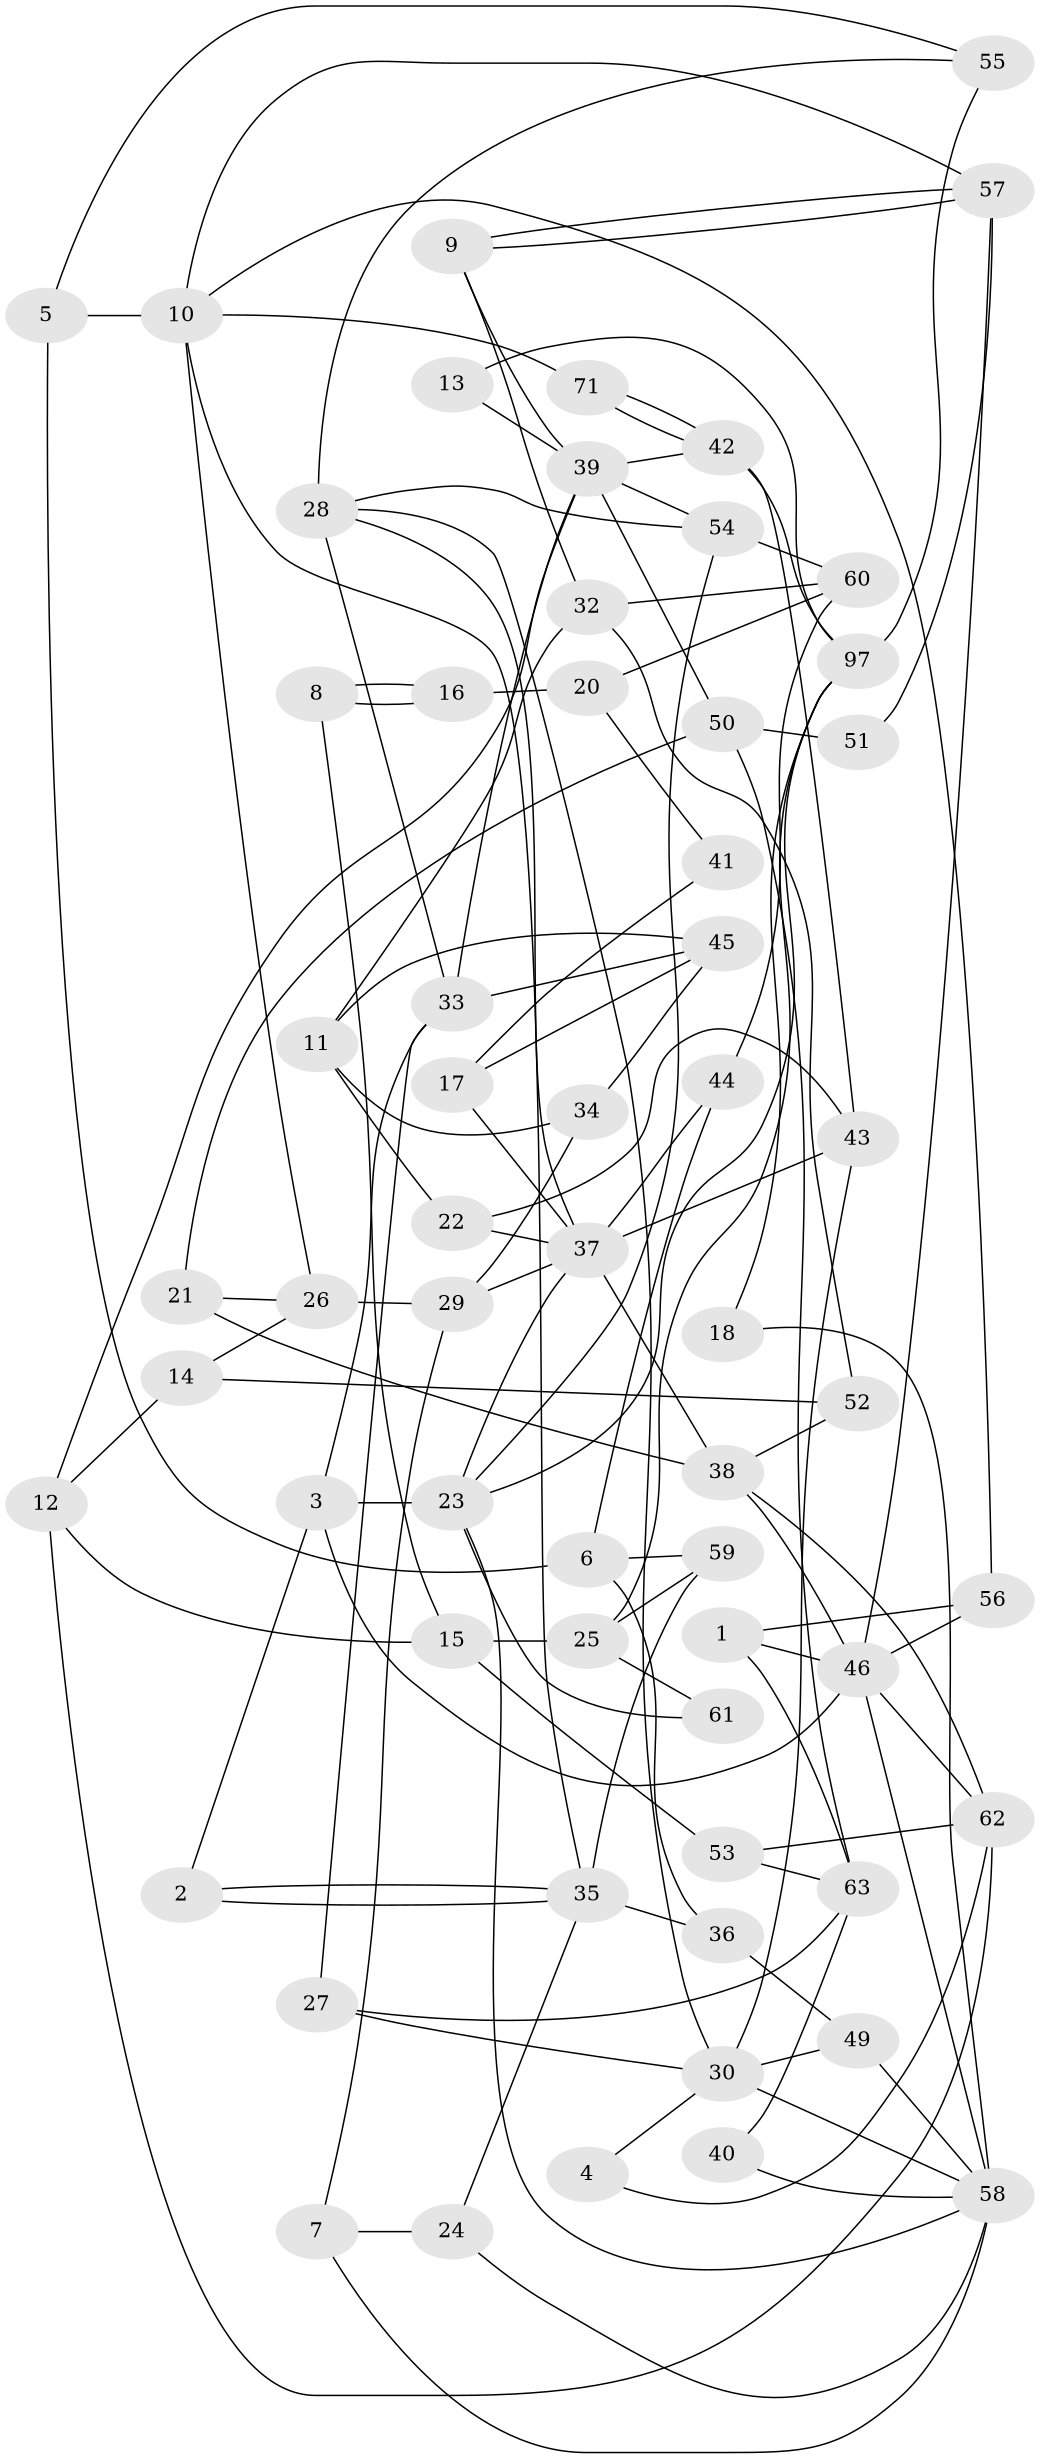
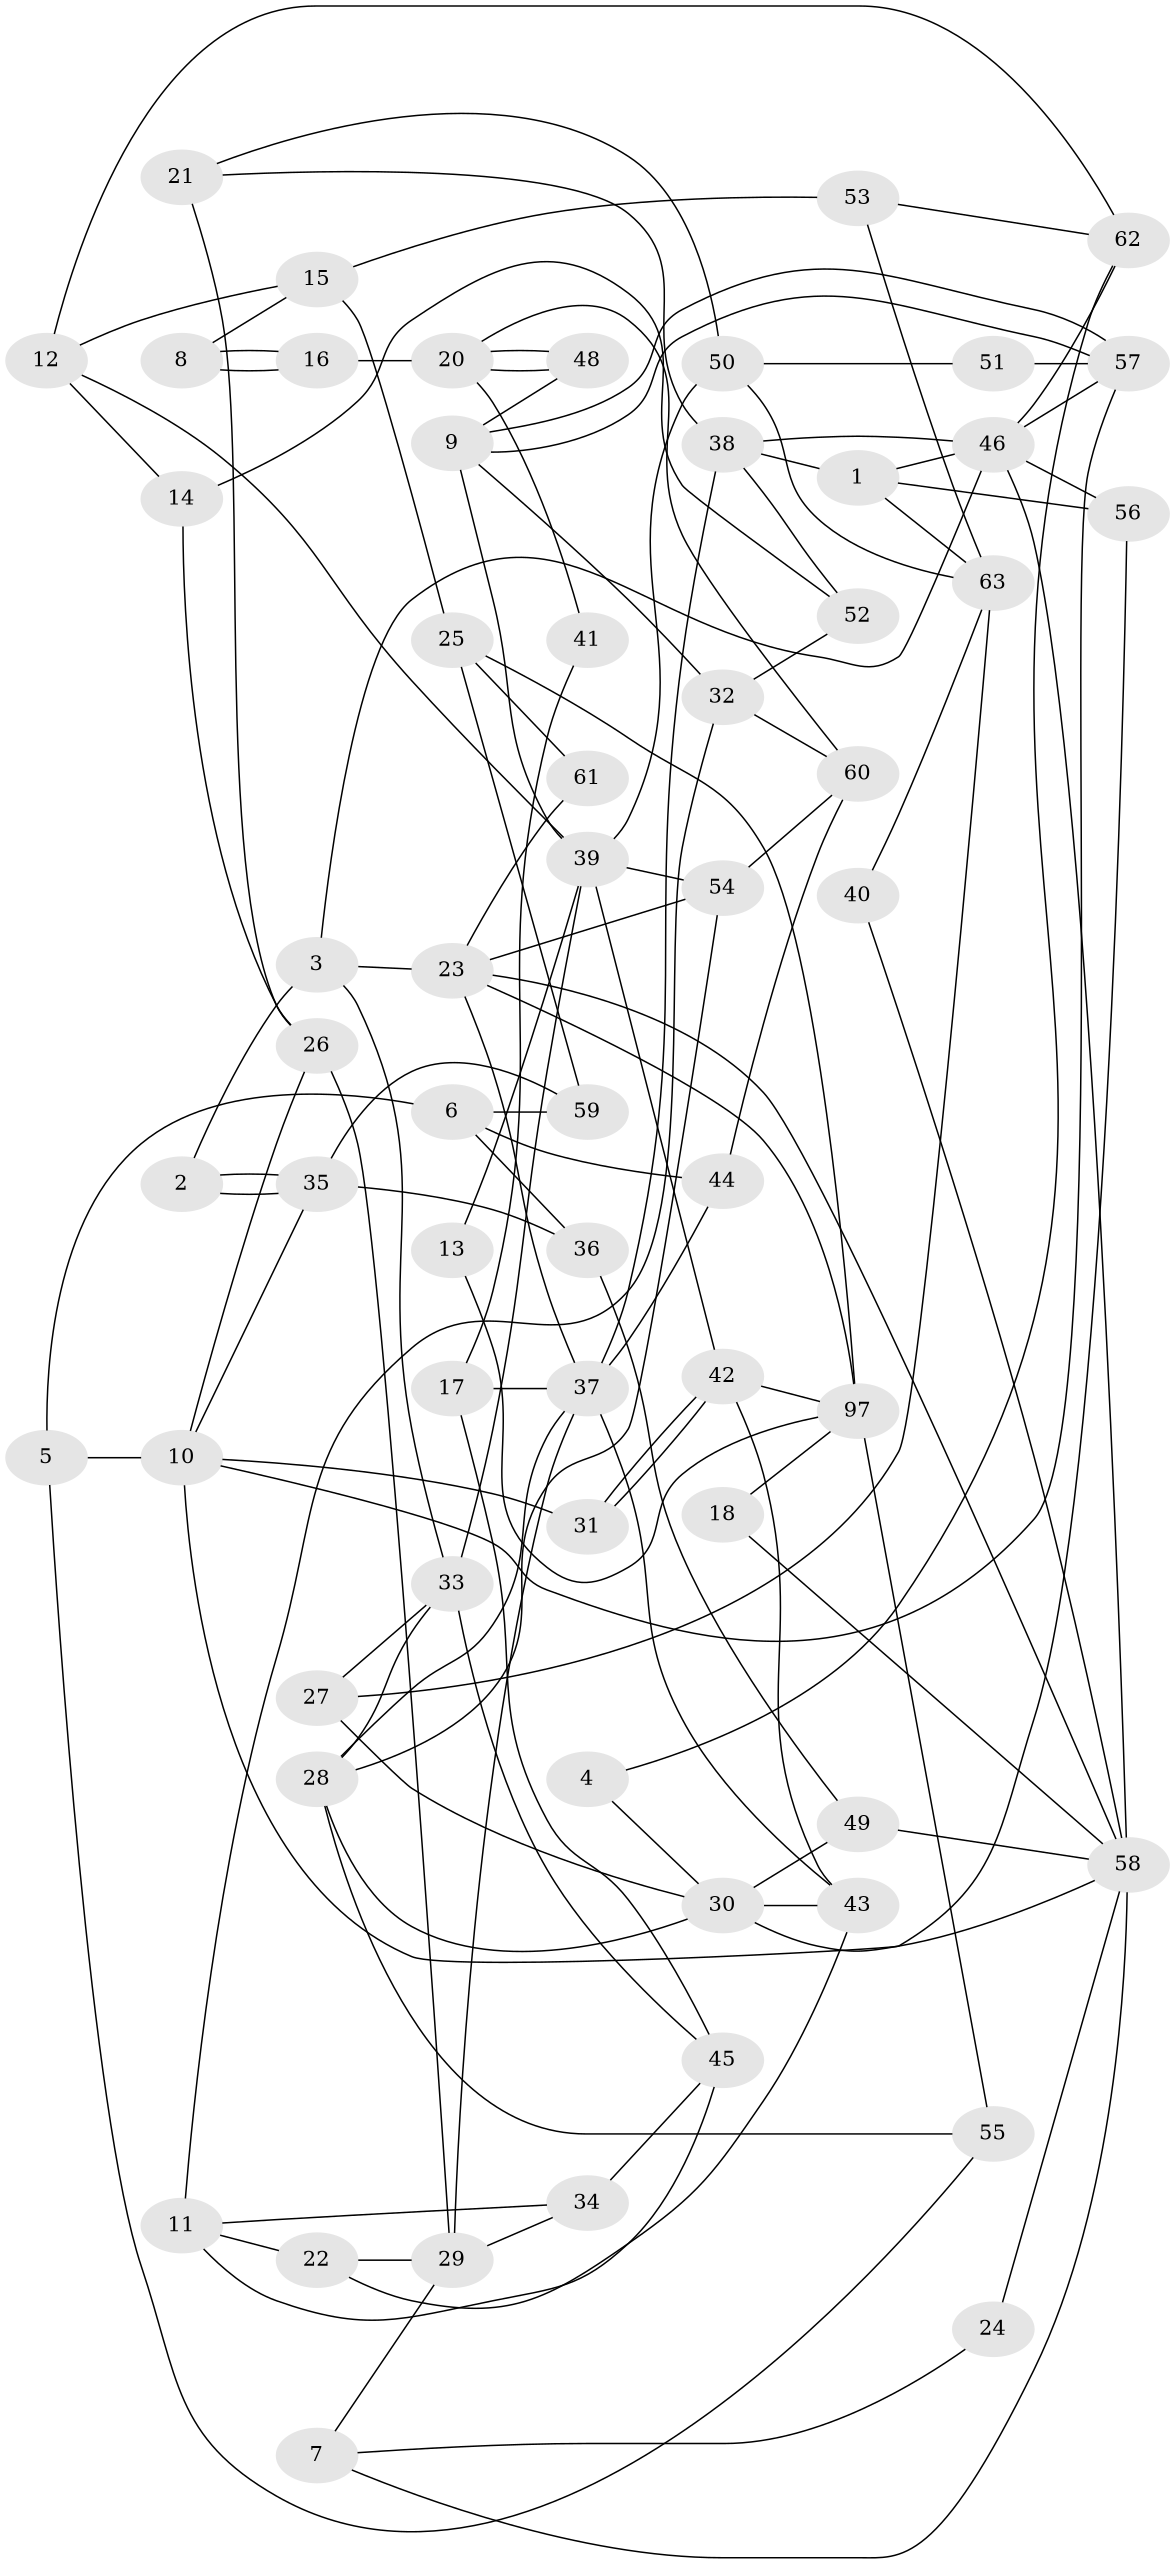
node "48": added
node "71": label "71" -> "31"
edge "22" -- "37": now "22" -- "29"
edge "38" -- "62": now "38" -- "1"
edge "35" -- "24": removed
